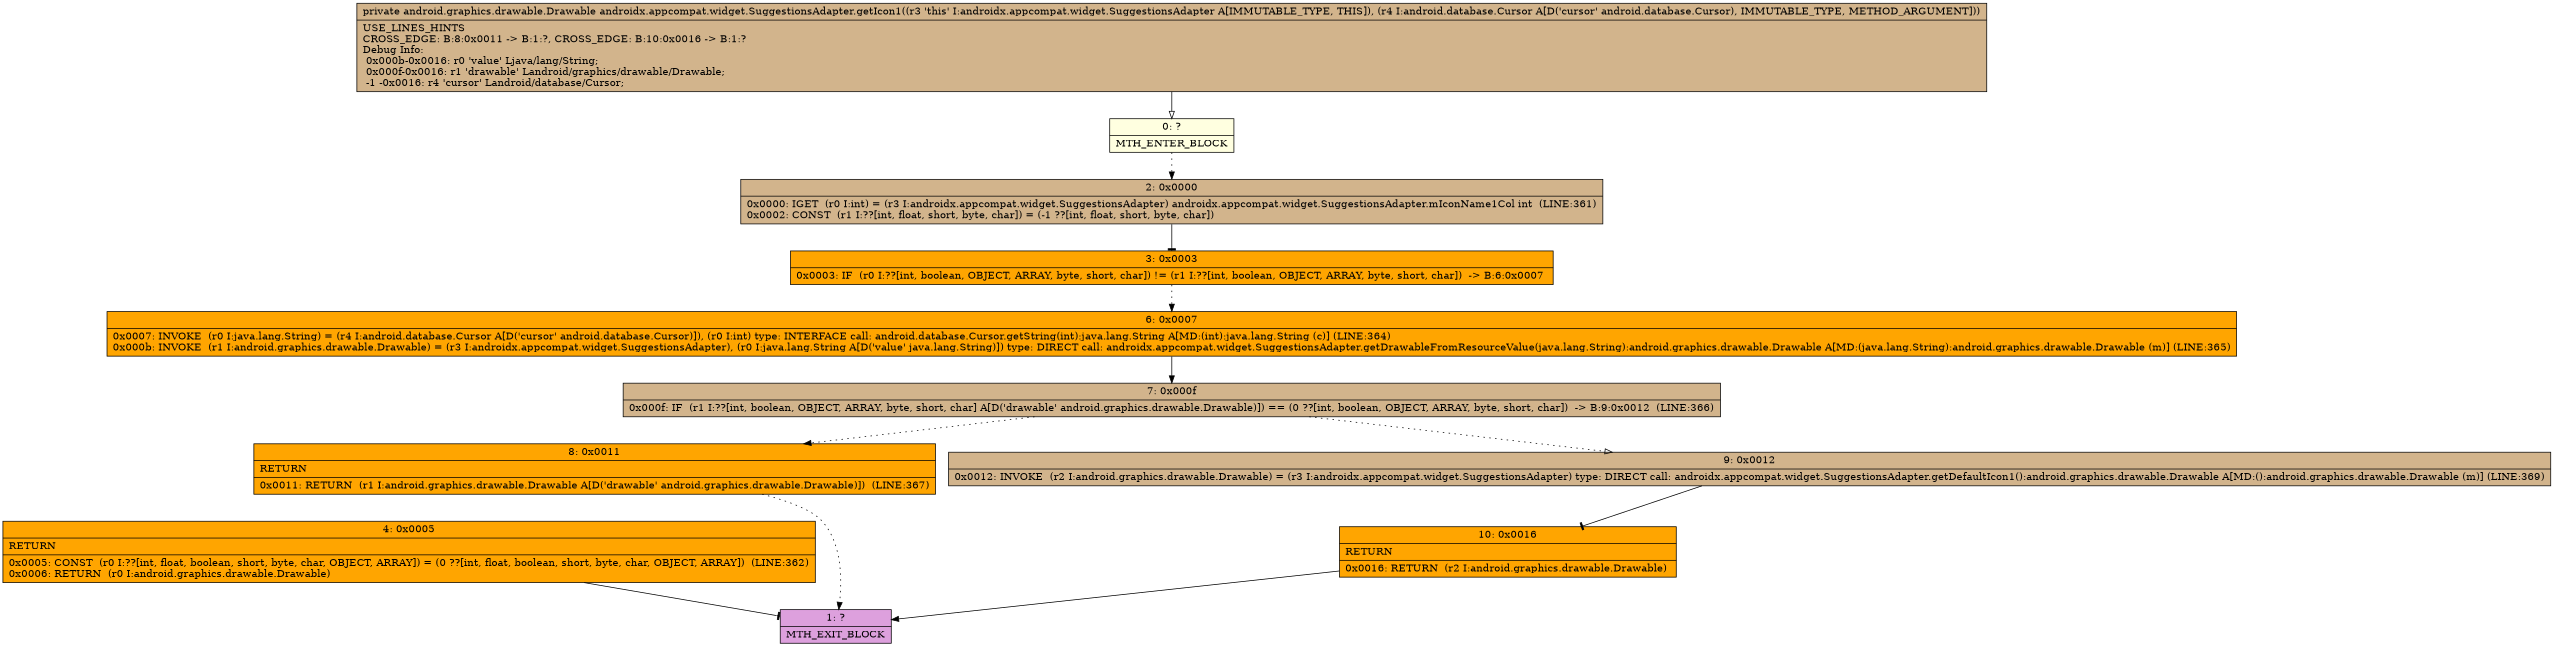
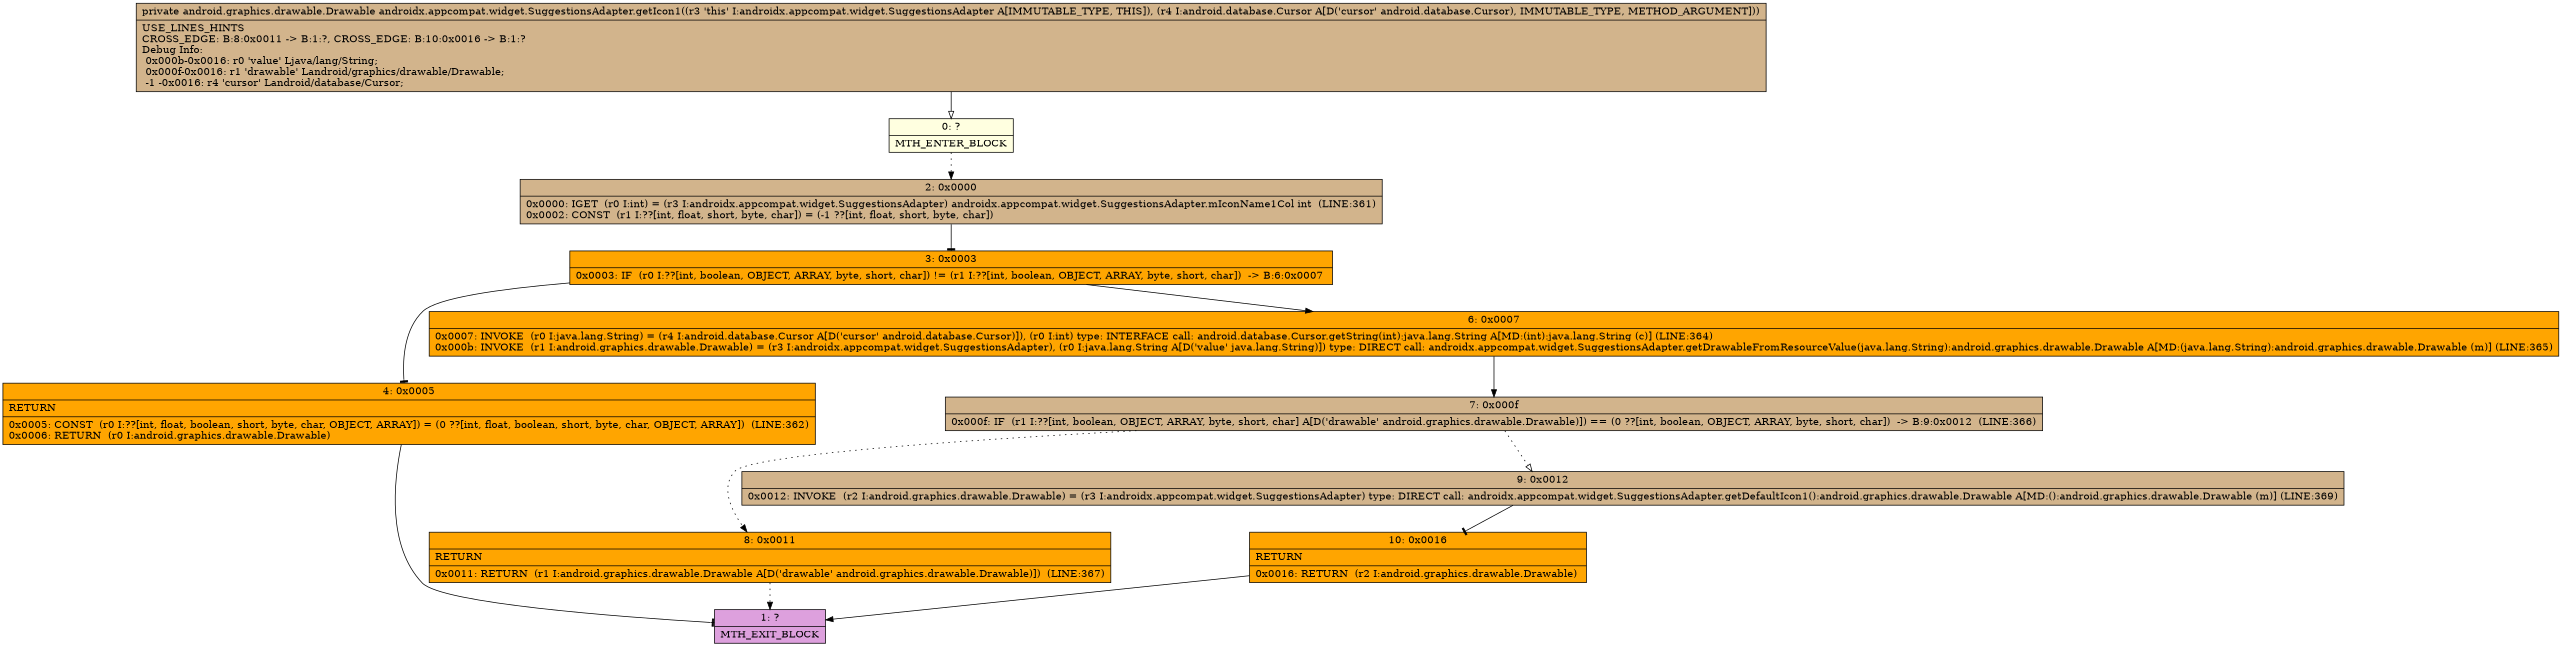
edge "3: 0x0003" -> "6: 0x0007": style dotted -> solid
edge "3: 0x0003" -> "4: 0x0005": added
